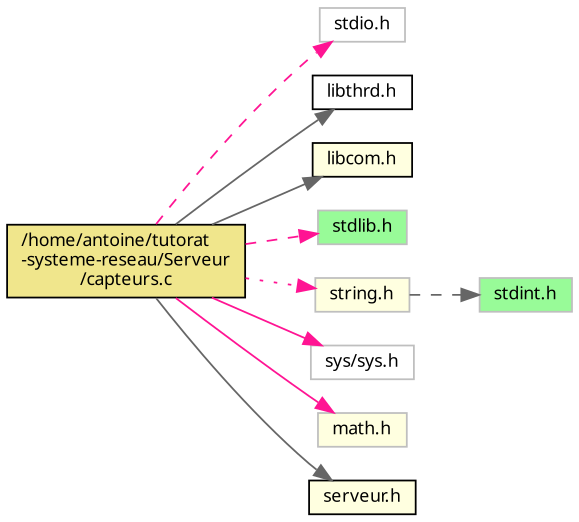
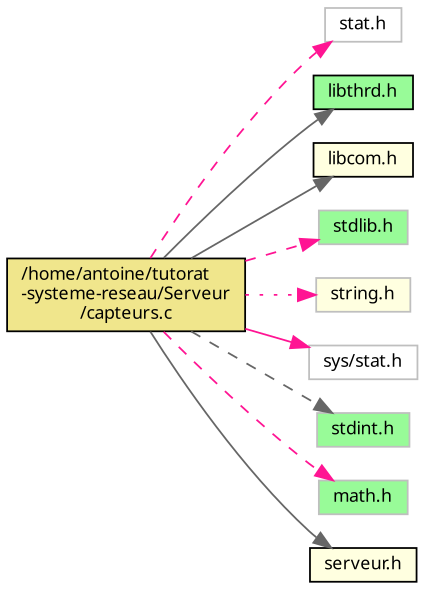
node "stdio.h": label "stdio.h" -> "stat.h"
node "libthrd.h": fillcolor white -> palegreen
edge "string.h" -> "stdint.h": now "/home/antoine/tutorat -systeme-reseau/Serveur /capteurs.c" -> "stdint.h"
edge "/home/antoine/tutorat -systeme-reseau/Serveur /capteurs.c" -> "math.h": style solid -> dashed
node "sys/sys.h": label "sys/sys.h" -> "sys/stat.h"
node "math.h": fillcolor lightyellow -> palegreen
